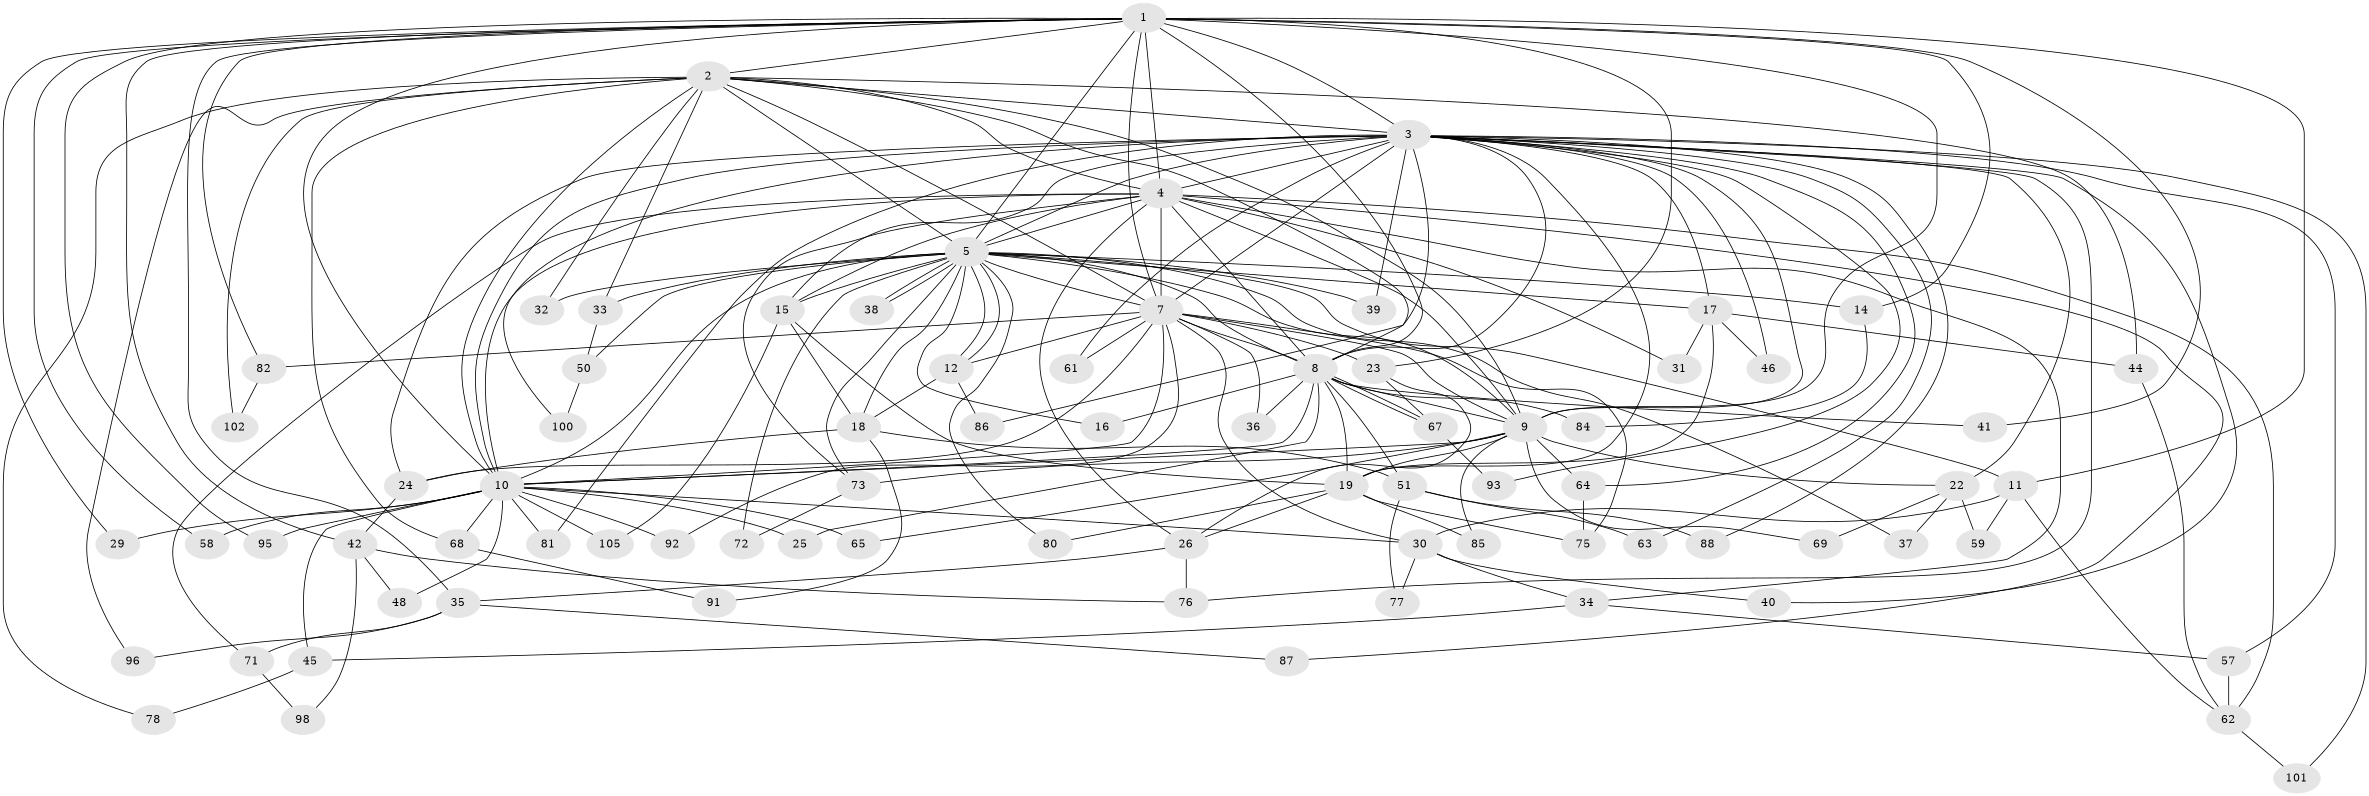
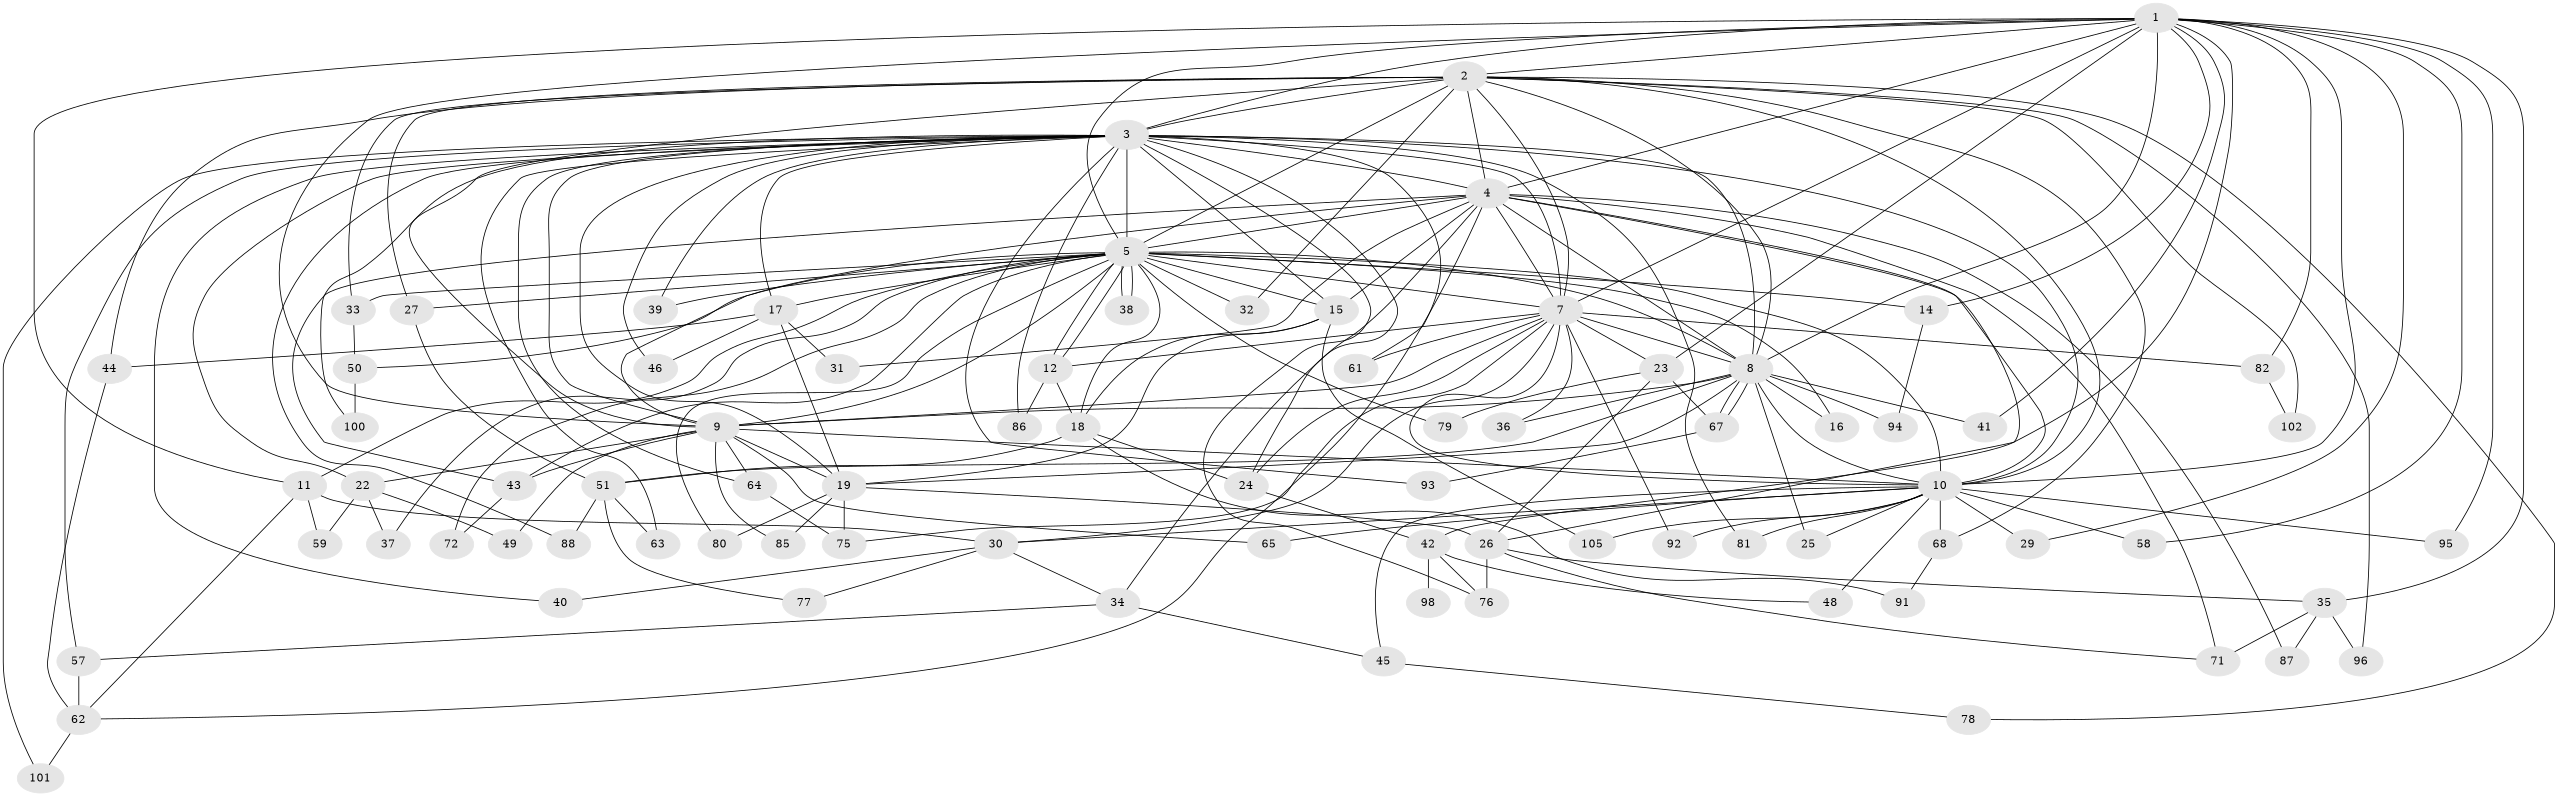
node "27": added
node "79": added
node "84": label "84" -> "94"
node "73": label "73" -> "43"
node "69": label "69" -> "49"
edge "71" -- "98": now "71" -- "26"
